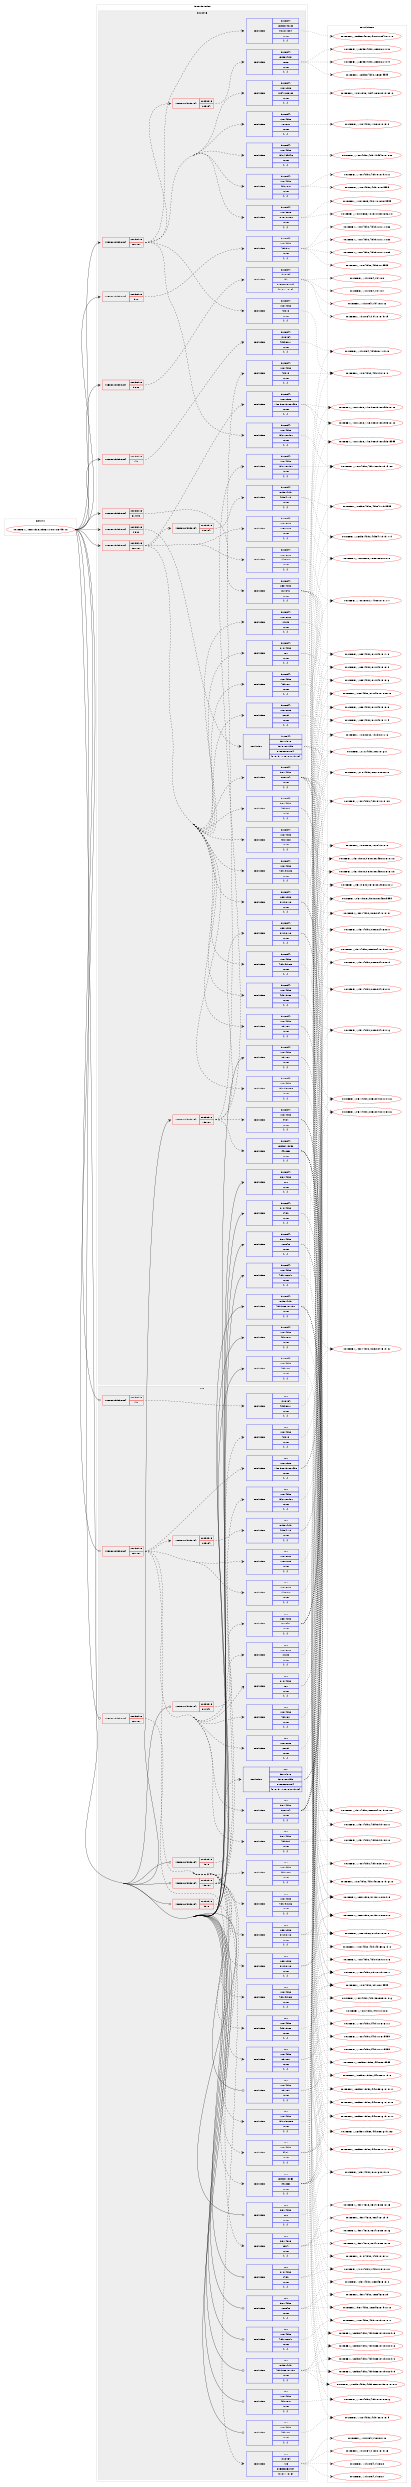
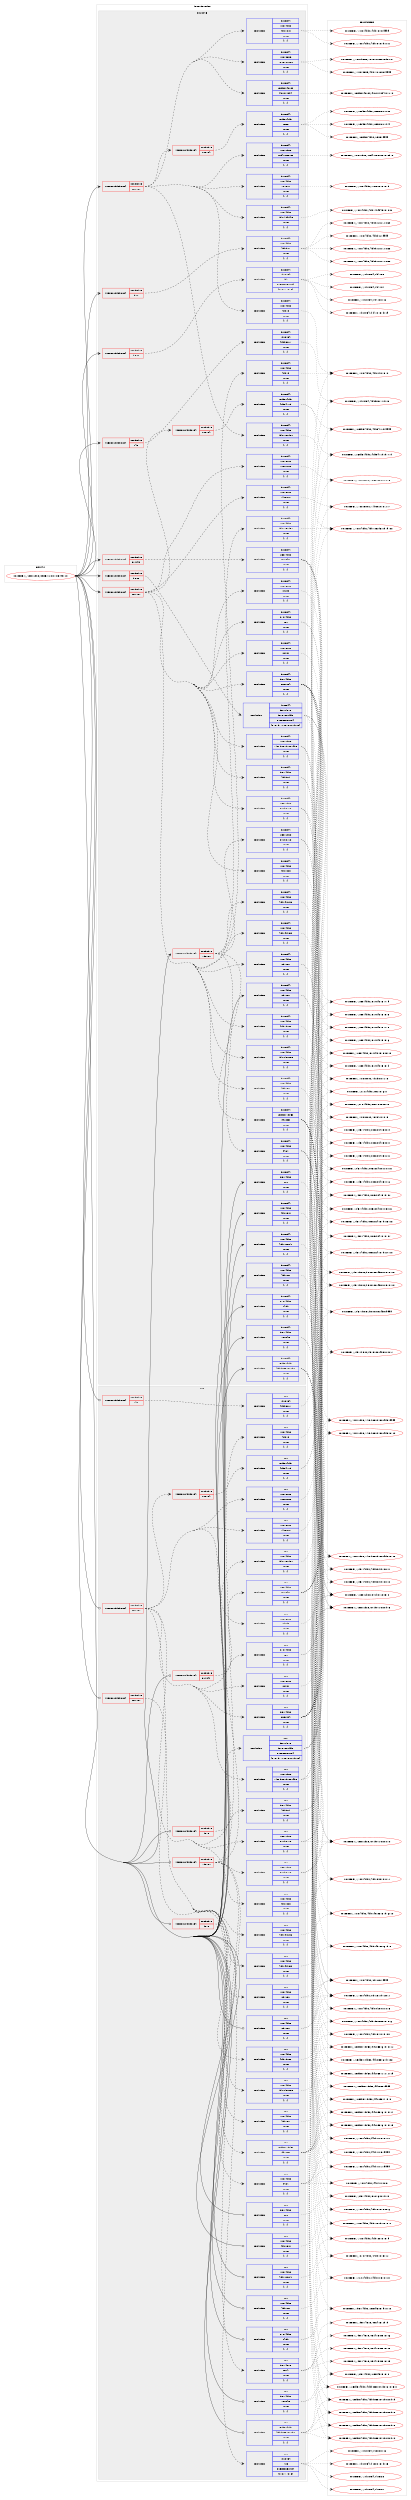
node "portage://dev-libs/nettle-3.10": removed
